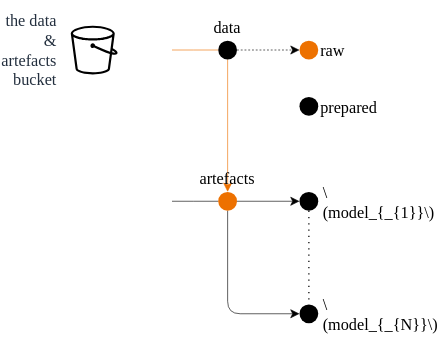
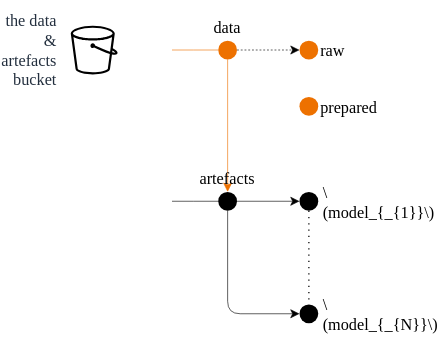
node "data": fillcolor #000000 -> #ed7100
node "prepared": fillcolor #000000 -> #ed7100
node "artefacts": fillcolor #ed7100 -> #000000
